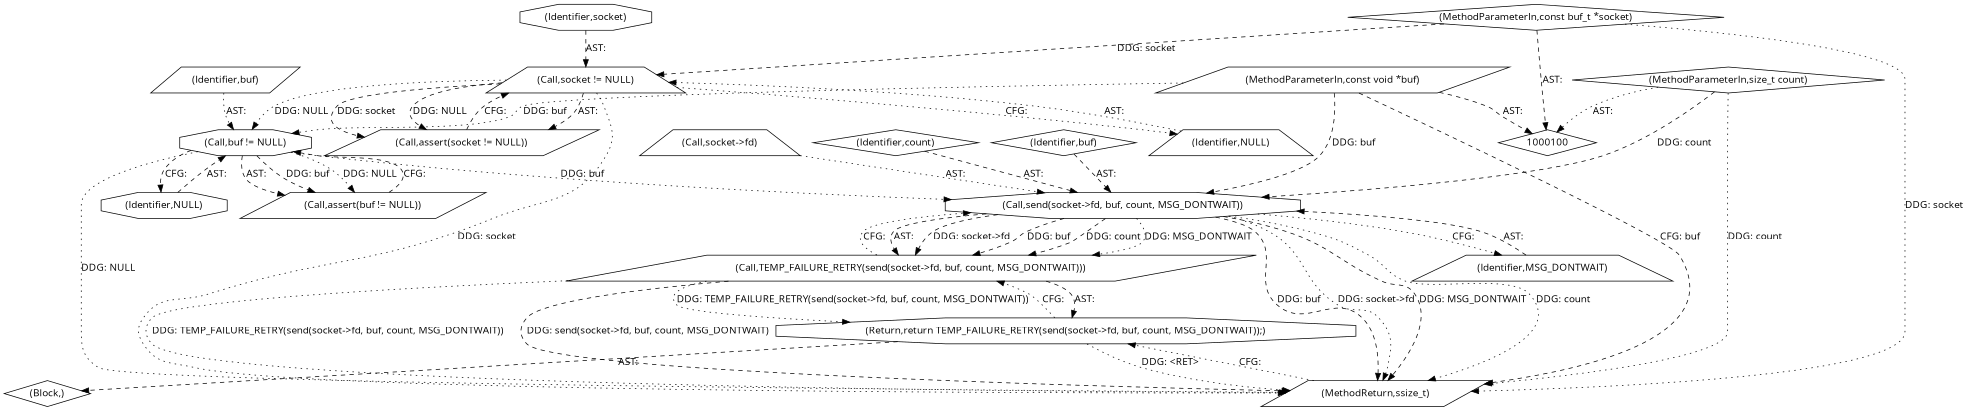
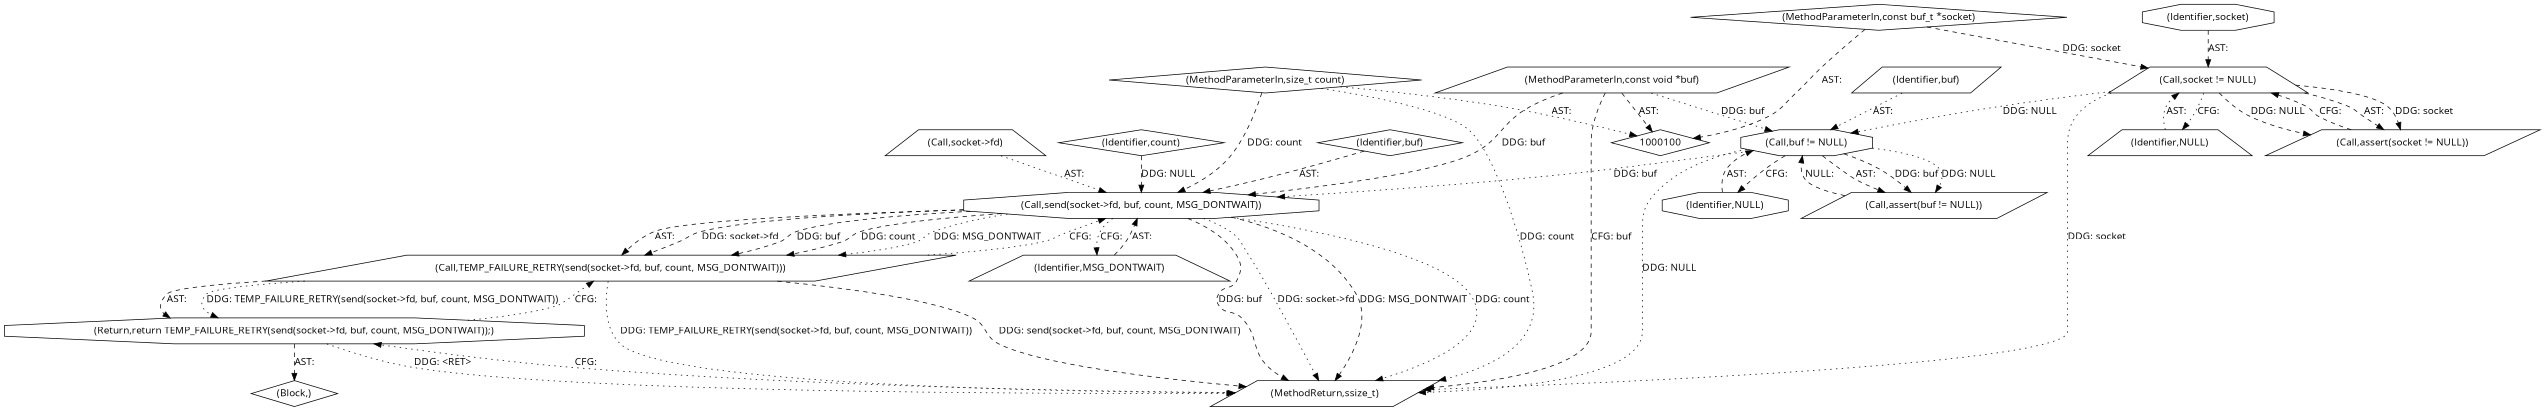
edge "(Call,assert(buf != NULL))" -> "(Call,buf != NULL)": label "CFG: " -> "NULL: "
edge "(Identifier,count)" -> "(Call,send(socket->fd, buf, count, MSG_DONTWAIT))": label "AST: " -> "DDG: NULL"
edge "(MethodParameterIn,const buf_t *socket)" -> "(MethodReturn,ssize_t)": removed, label "DDG: socket"
